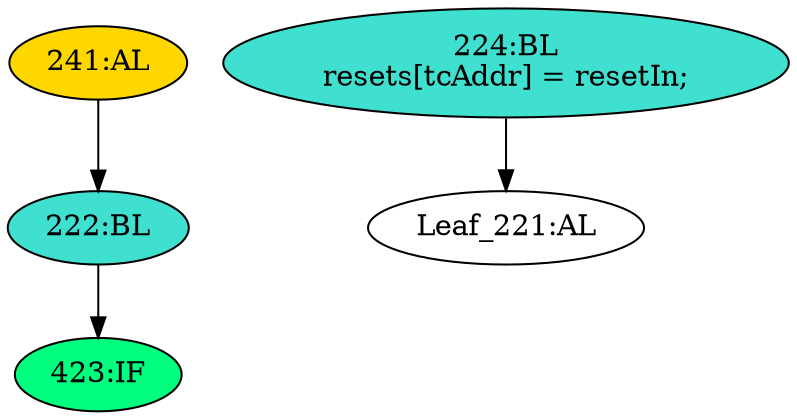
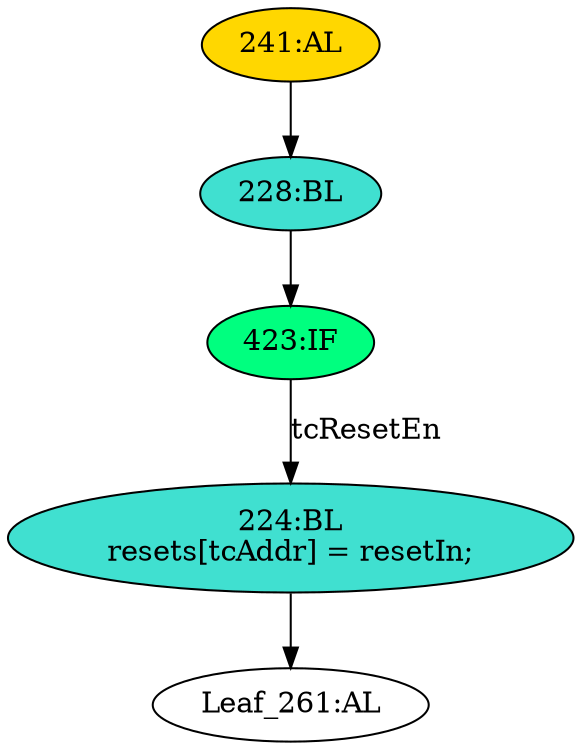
node "222:BL": label "222:BL" -> "228:BL"
node "Leaf_221:AL": label "Leaf_221:AL" -> "Leaf_261:AL"
edge "423:IF" -> "224:BL resets[tcAddr] = resetIn;": added, label "tcResetEn"
